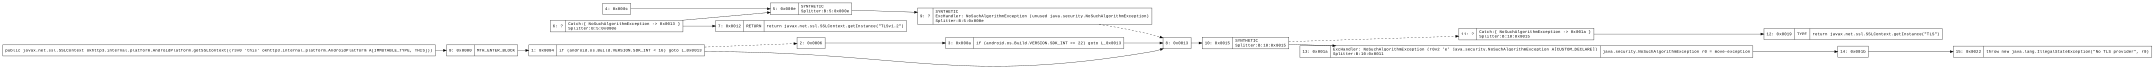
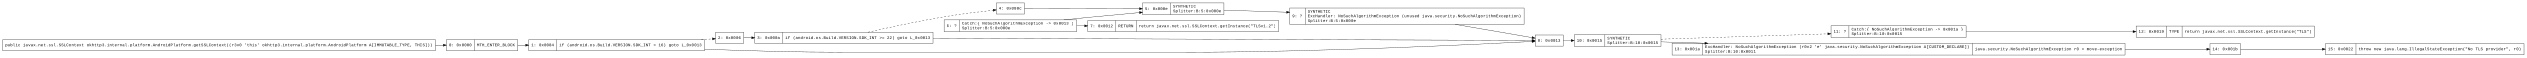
edge "3: 0x000a" -> "4: 0x000c": added
edge "9: ?" -> "8: 0x0013": style dashed -> solid
